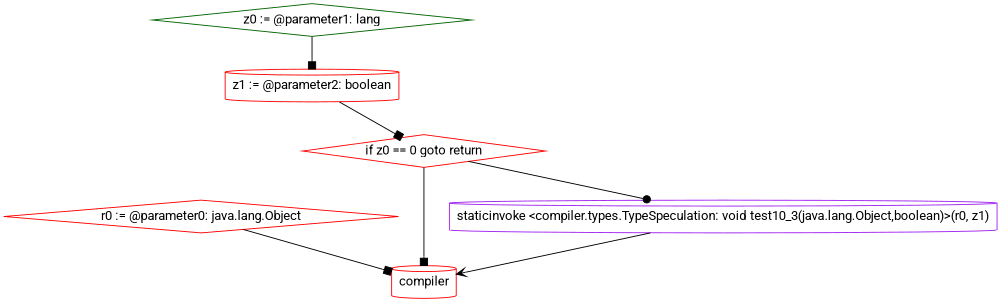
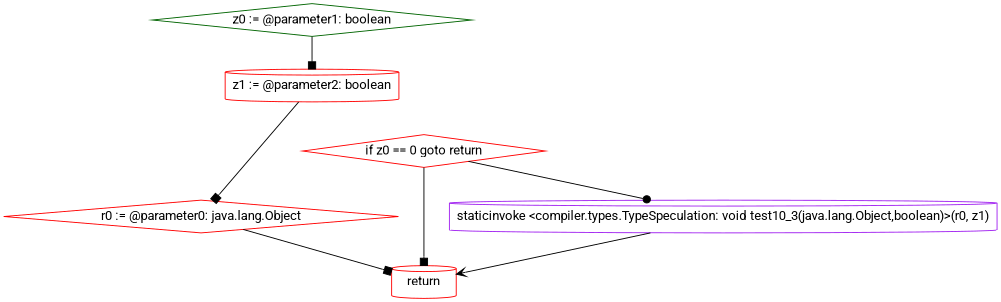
node "z0 := @parameter1: lang": label "z0 := @parameter1: lang" -> "z0 := @parameter1: boolean"
edge "z1 := @parameter2: boolean" -> "if z0 == 0 goto return": now "z1 := @parameter2: boolean" -> "r0 := @parameter0: java.lang.Object"
node "compiler": label "compiler" -> "return"
